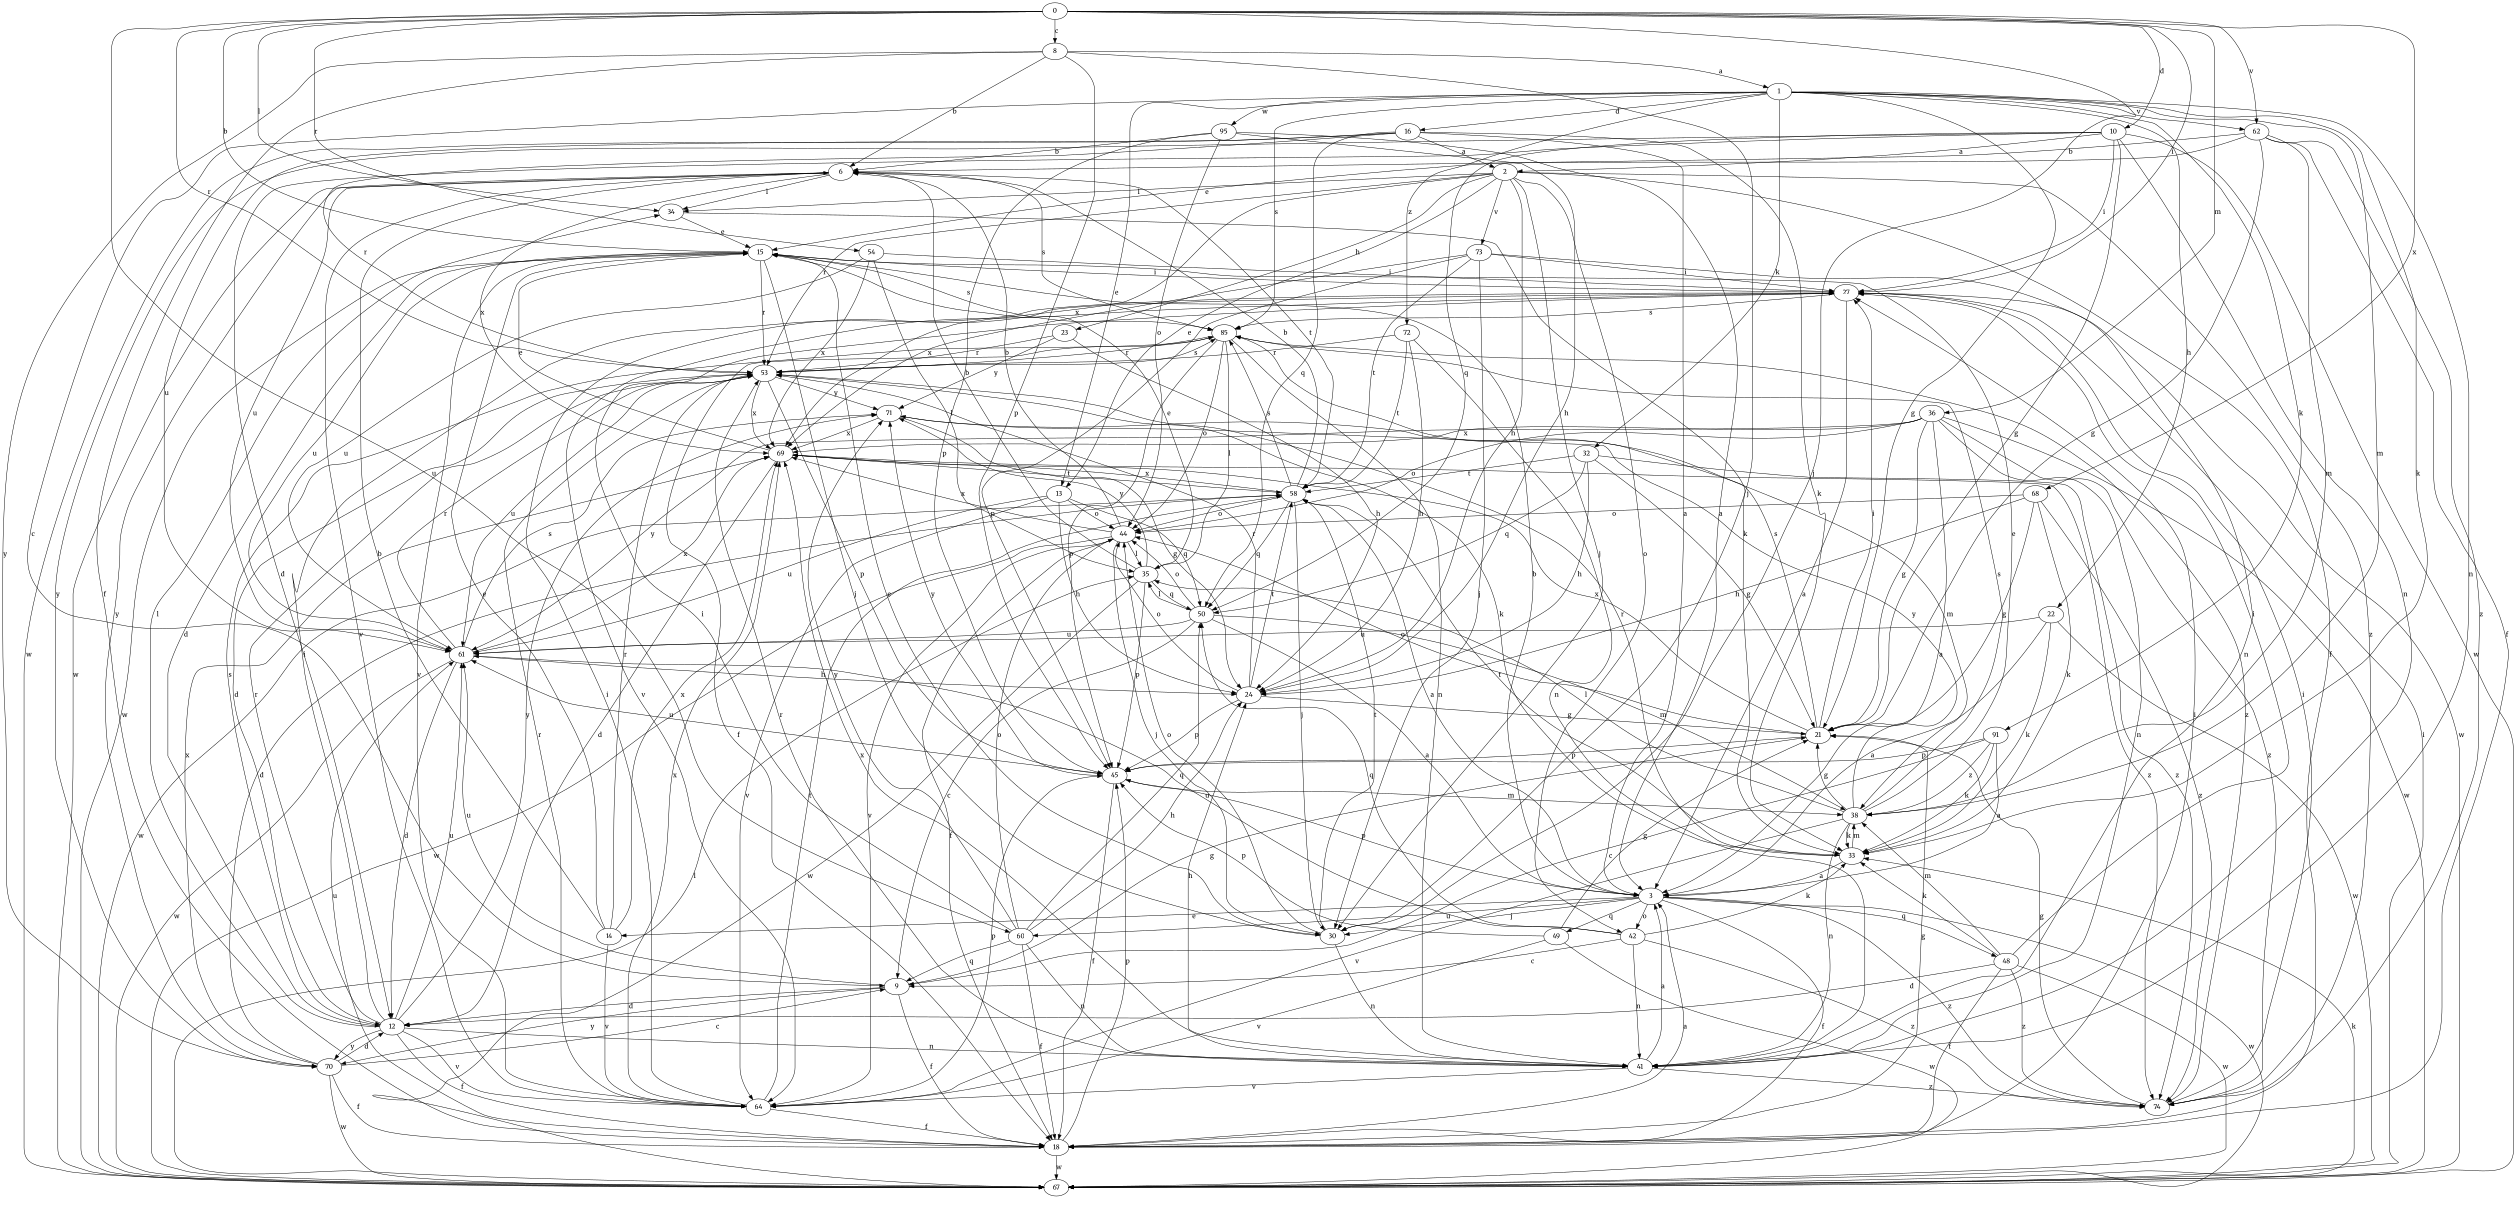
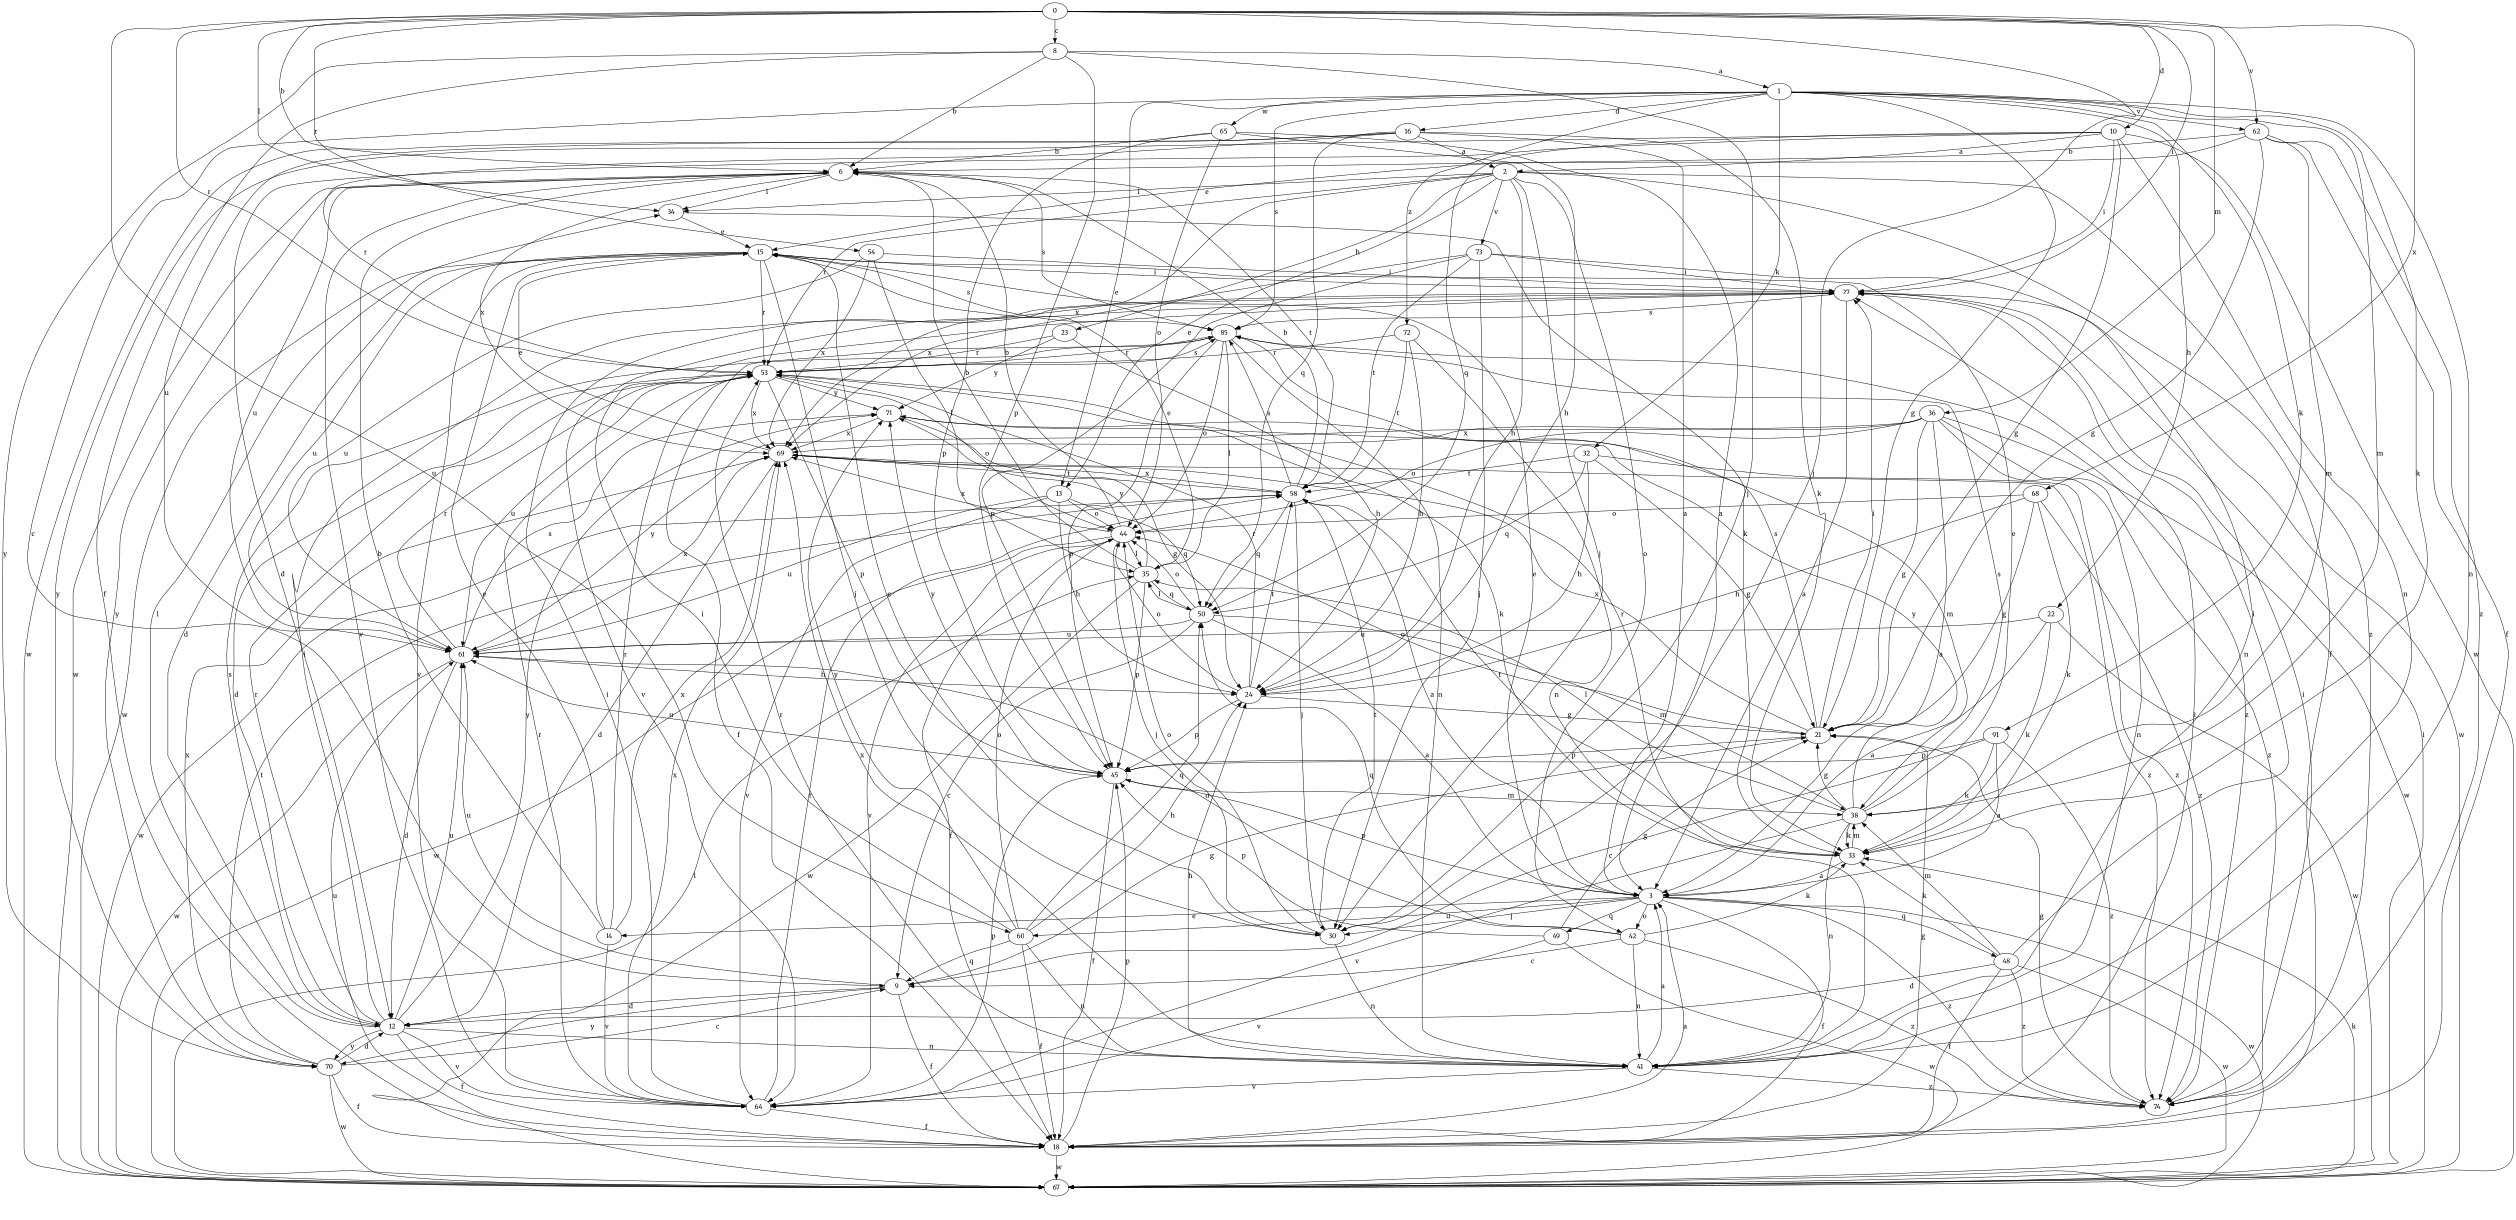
edge "0" -> "15": now "0" -> "6"
node "95": label "95" -> "65"
edge "58" -> "44": now "53" -> "44"
edge "3" -> "15": label "b" -> "e"
edge "70" -> "58": label "d" -> "t"
edge "91" -> "38": now "91" -> "74"
